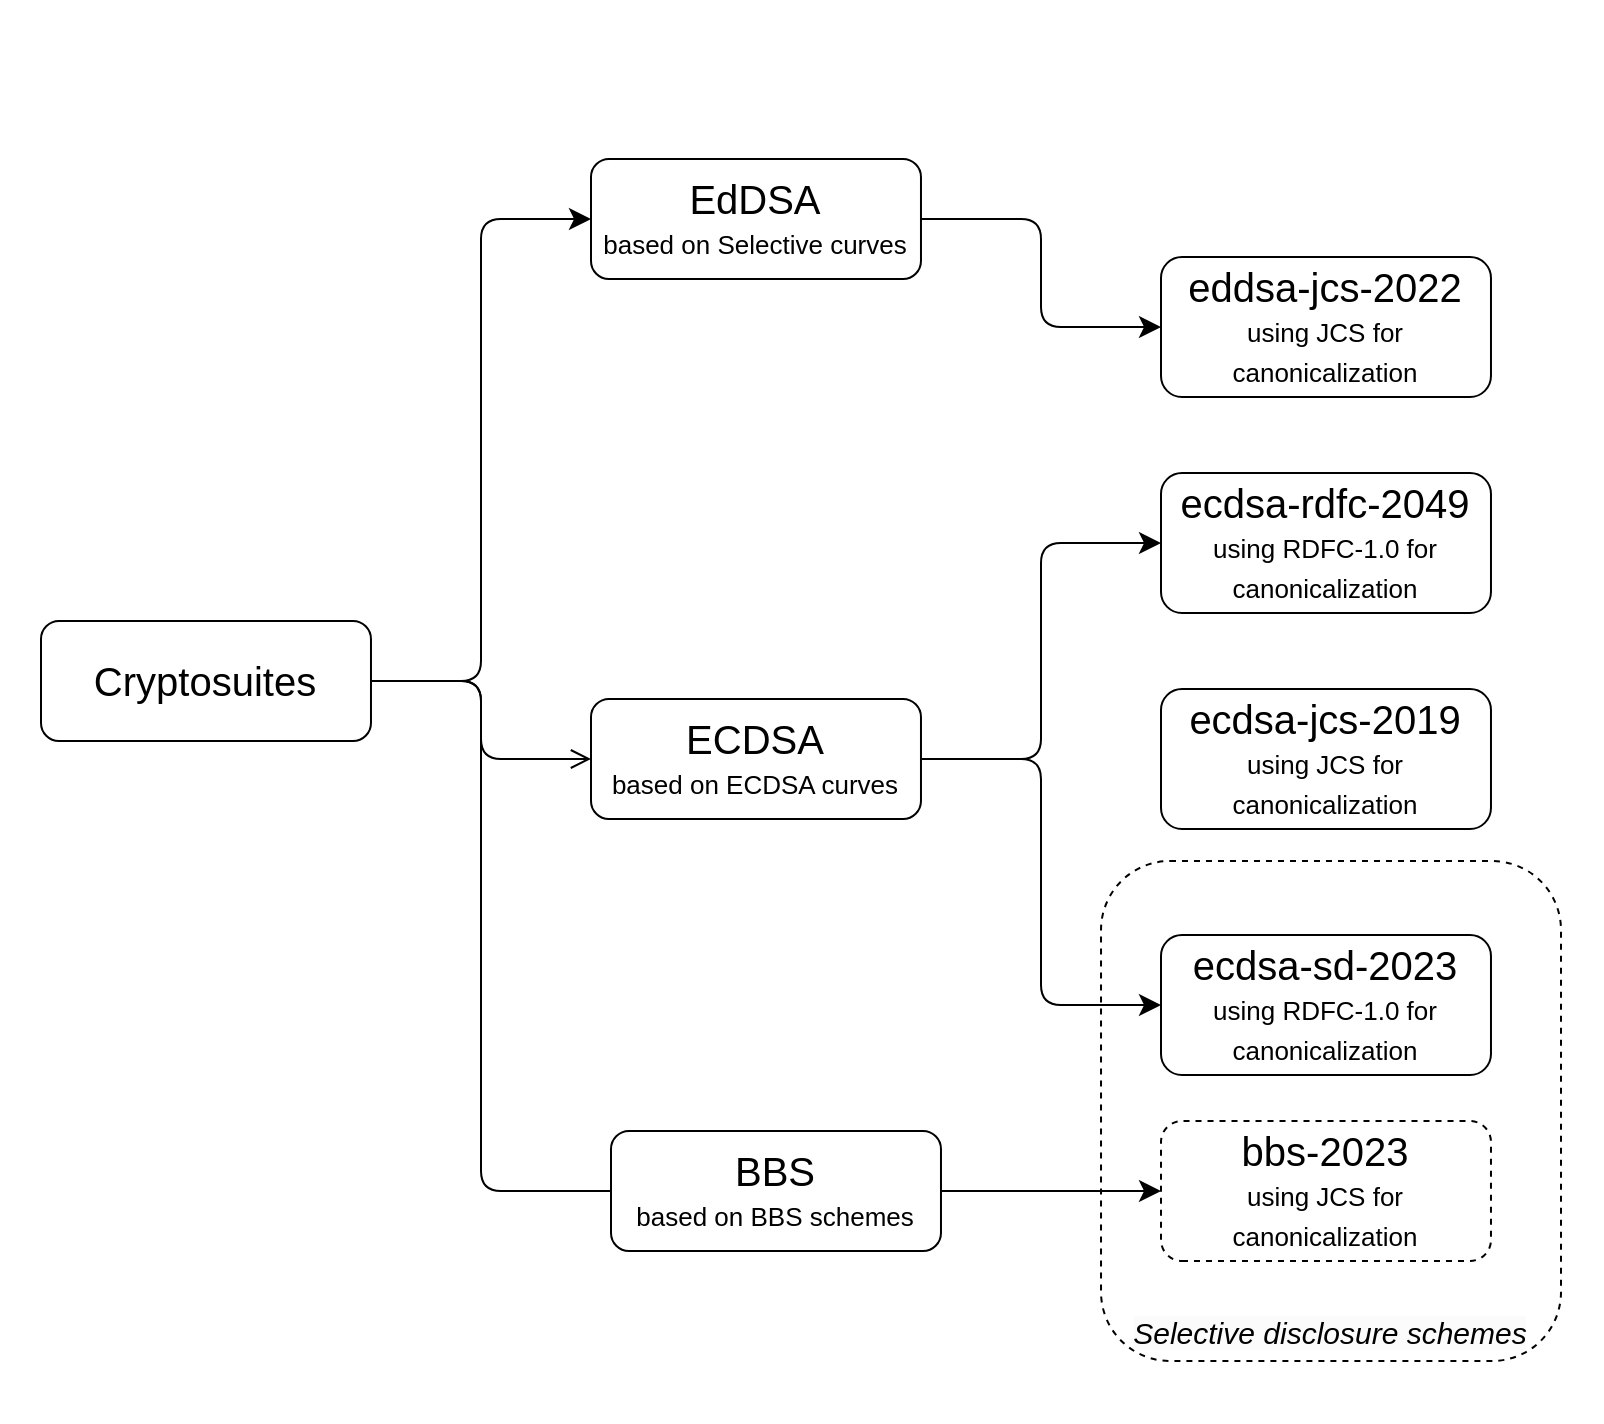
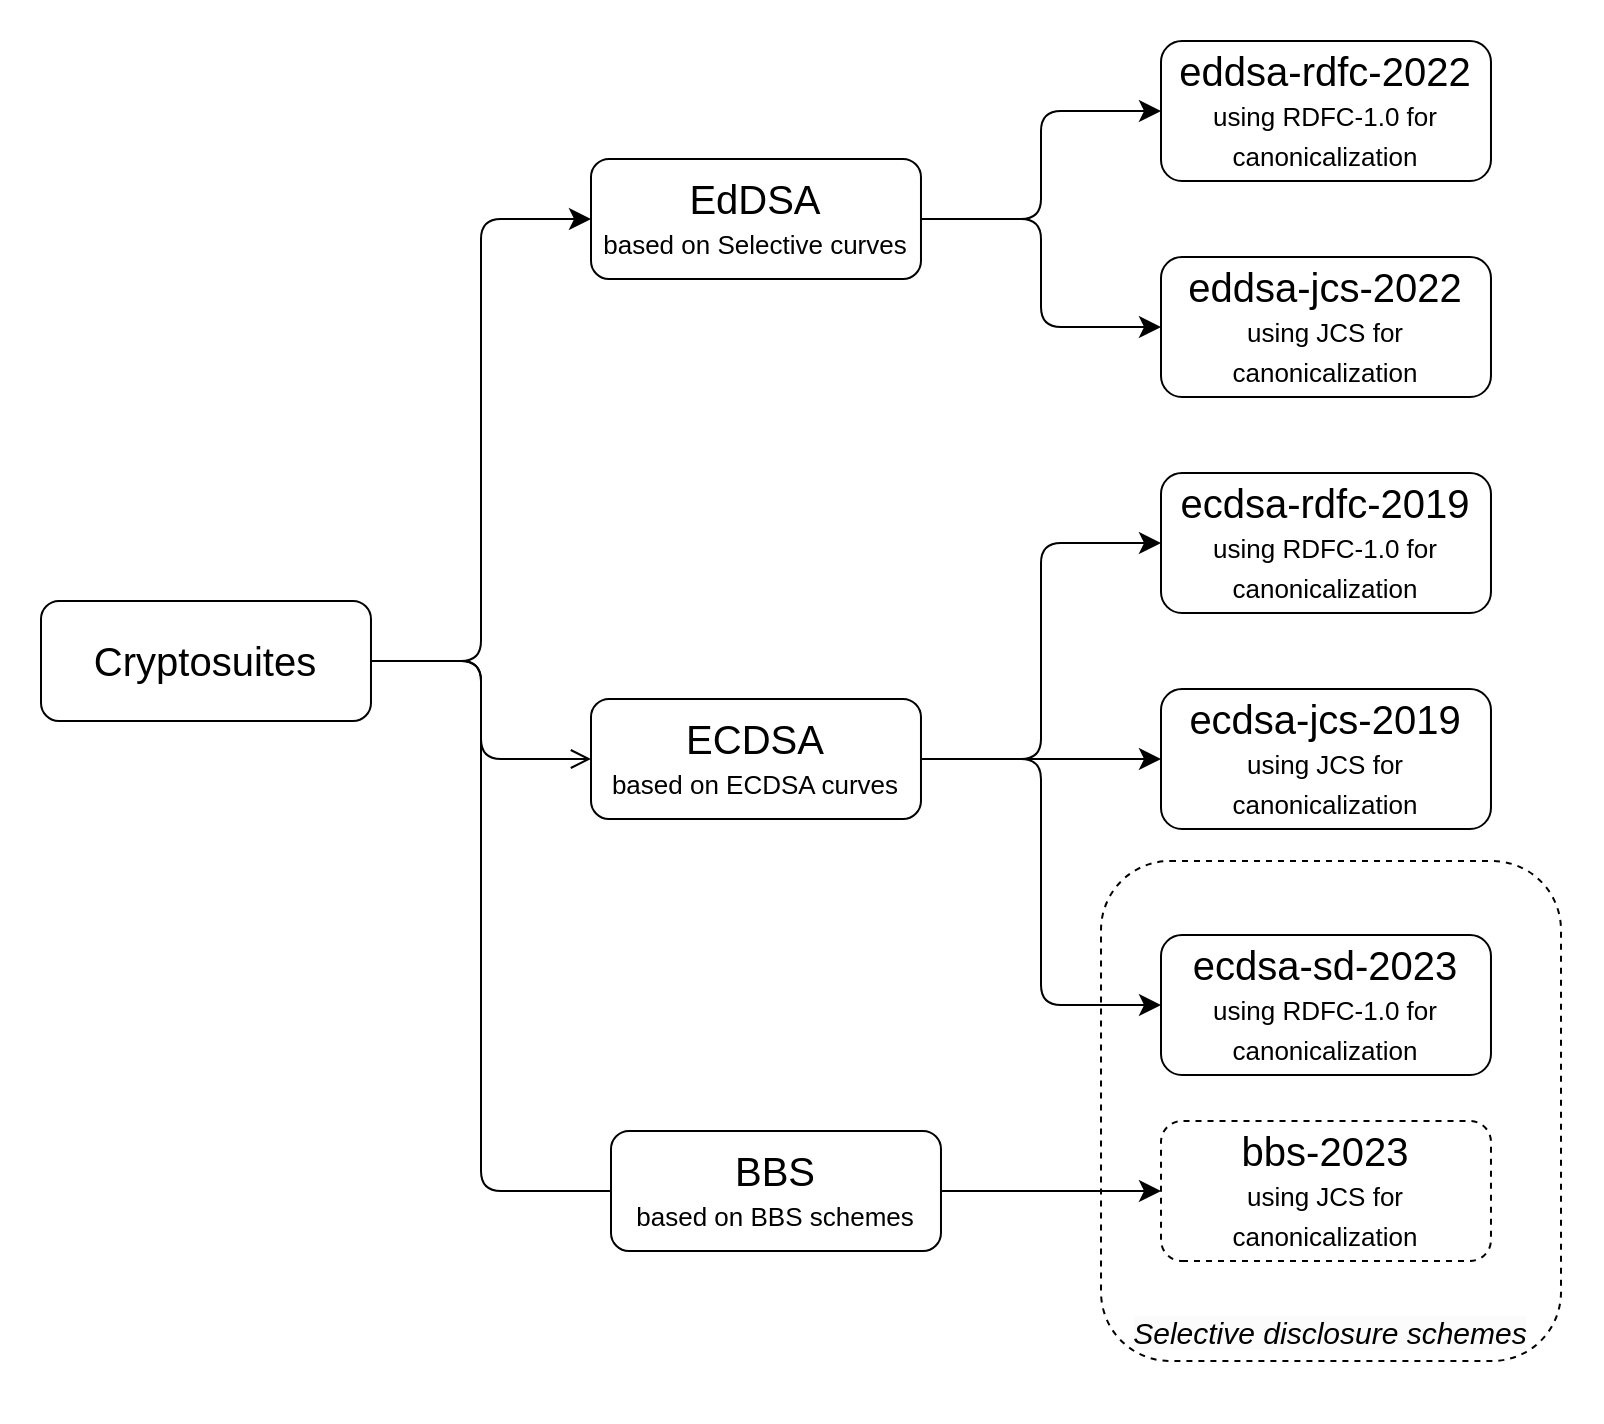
node "eddsa-rdfc-2022 using RDFC-1.0 for canonicalization": added
edge "EdDSA based on Selective curves" -> "eddsa-rdfc-2022 using RDFC-1.0 for canonicalization": added
node "ecdsa-rdfc-2049 using RDFC-1.0 for canonicalization": label "ecdsa-rdfc-2049 using RDFC-1.0 for canonicalization" -> "ecdsa-rdfc-2019 using RDFC-1.0 for canonicalization"
node "Cryptosuites": moved (206, 681) -> (206, 661)
edge "ECDSA based on ECDSA curves" -> "ecdsa-jcs-2019 using JCS for canonicalization": added
